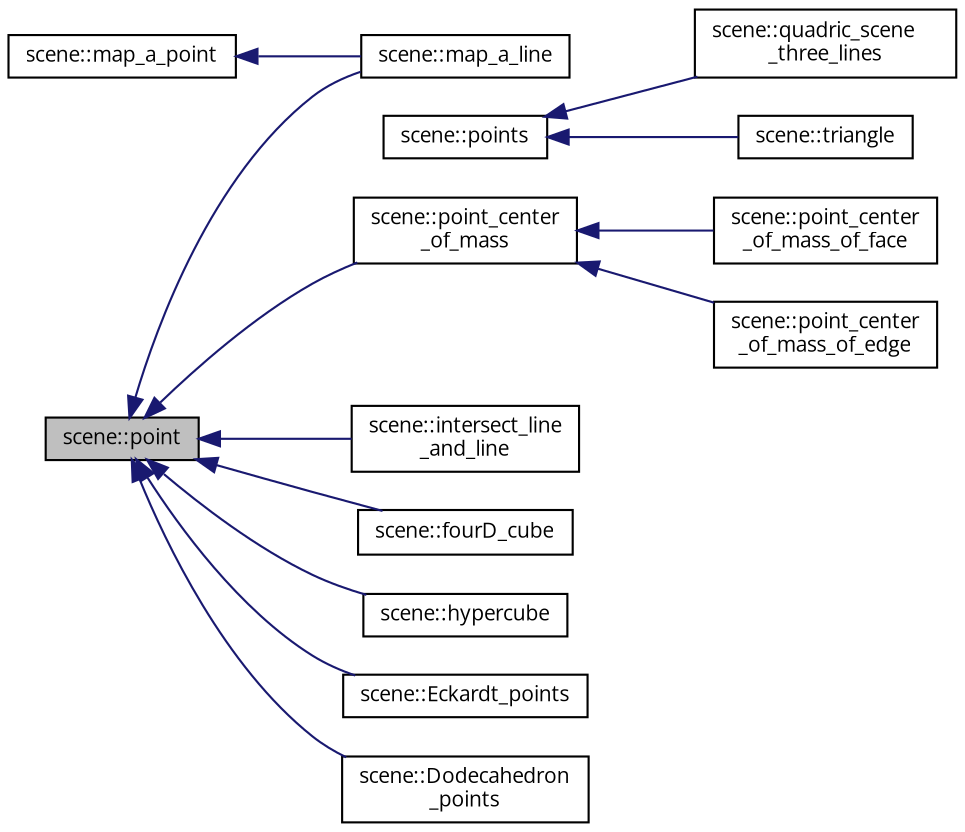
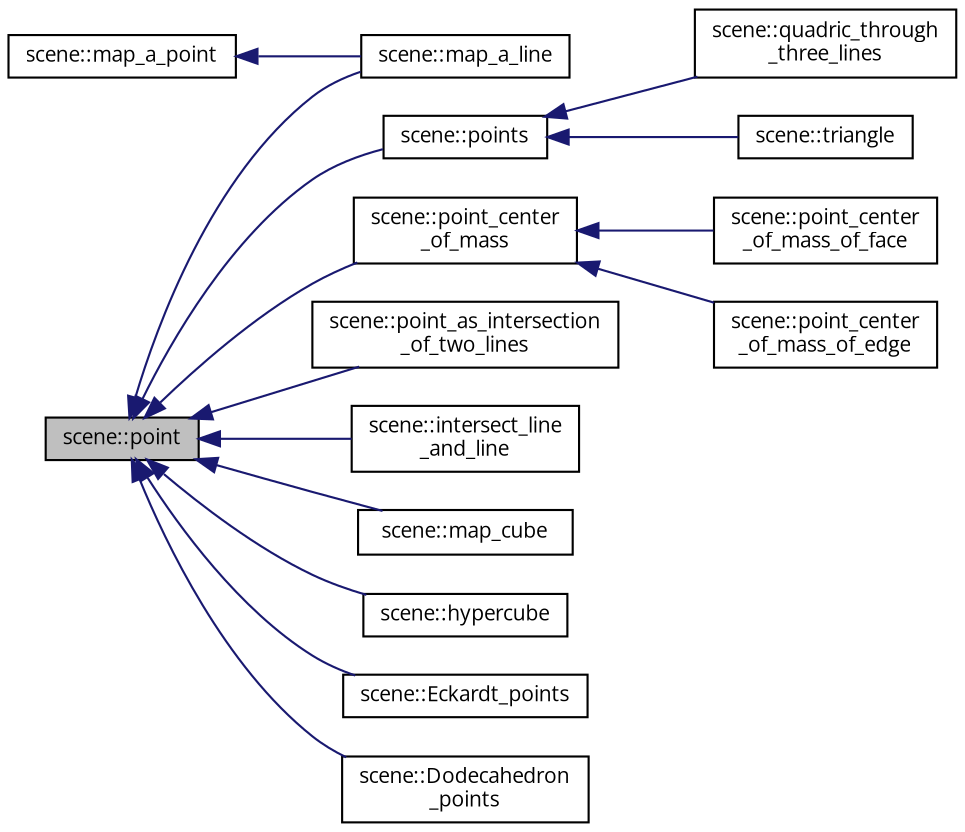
node "scene::quadric_scene _three_lines": label "scene::quadric_scene _three_lines" -> "scene::quadric_through _three_lines"
edge "scene::points" -> "scene::point": added
node "scene::point_as_intersection _of_two_lines": added
node "scene::fourD_cube": label "scene::fourD_cube" -> "scene::map_cube"
